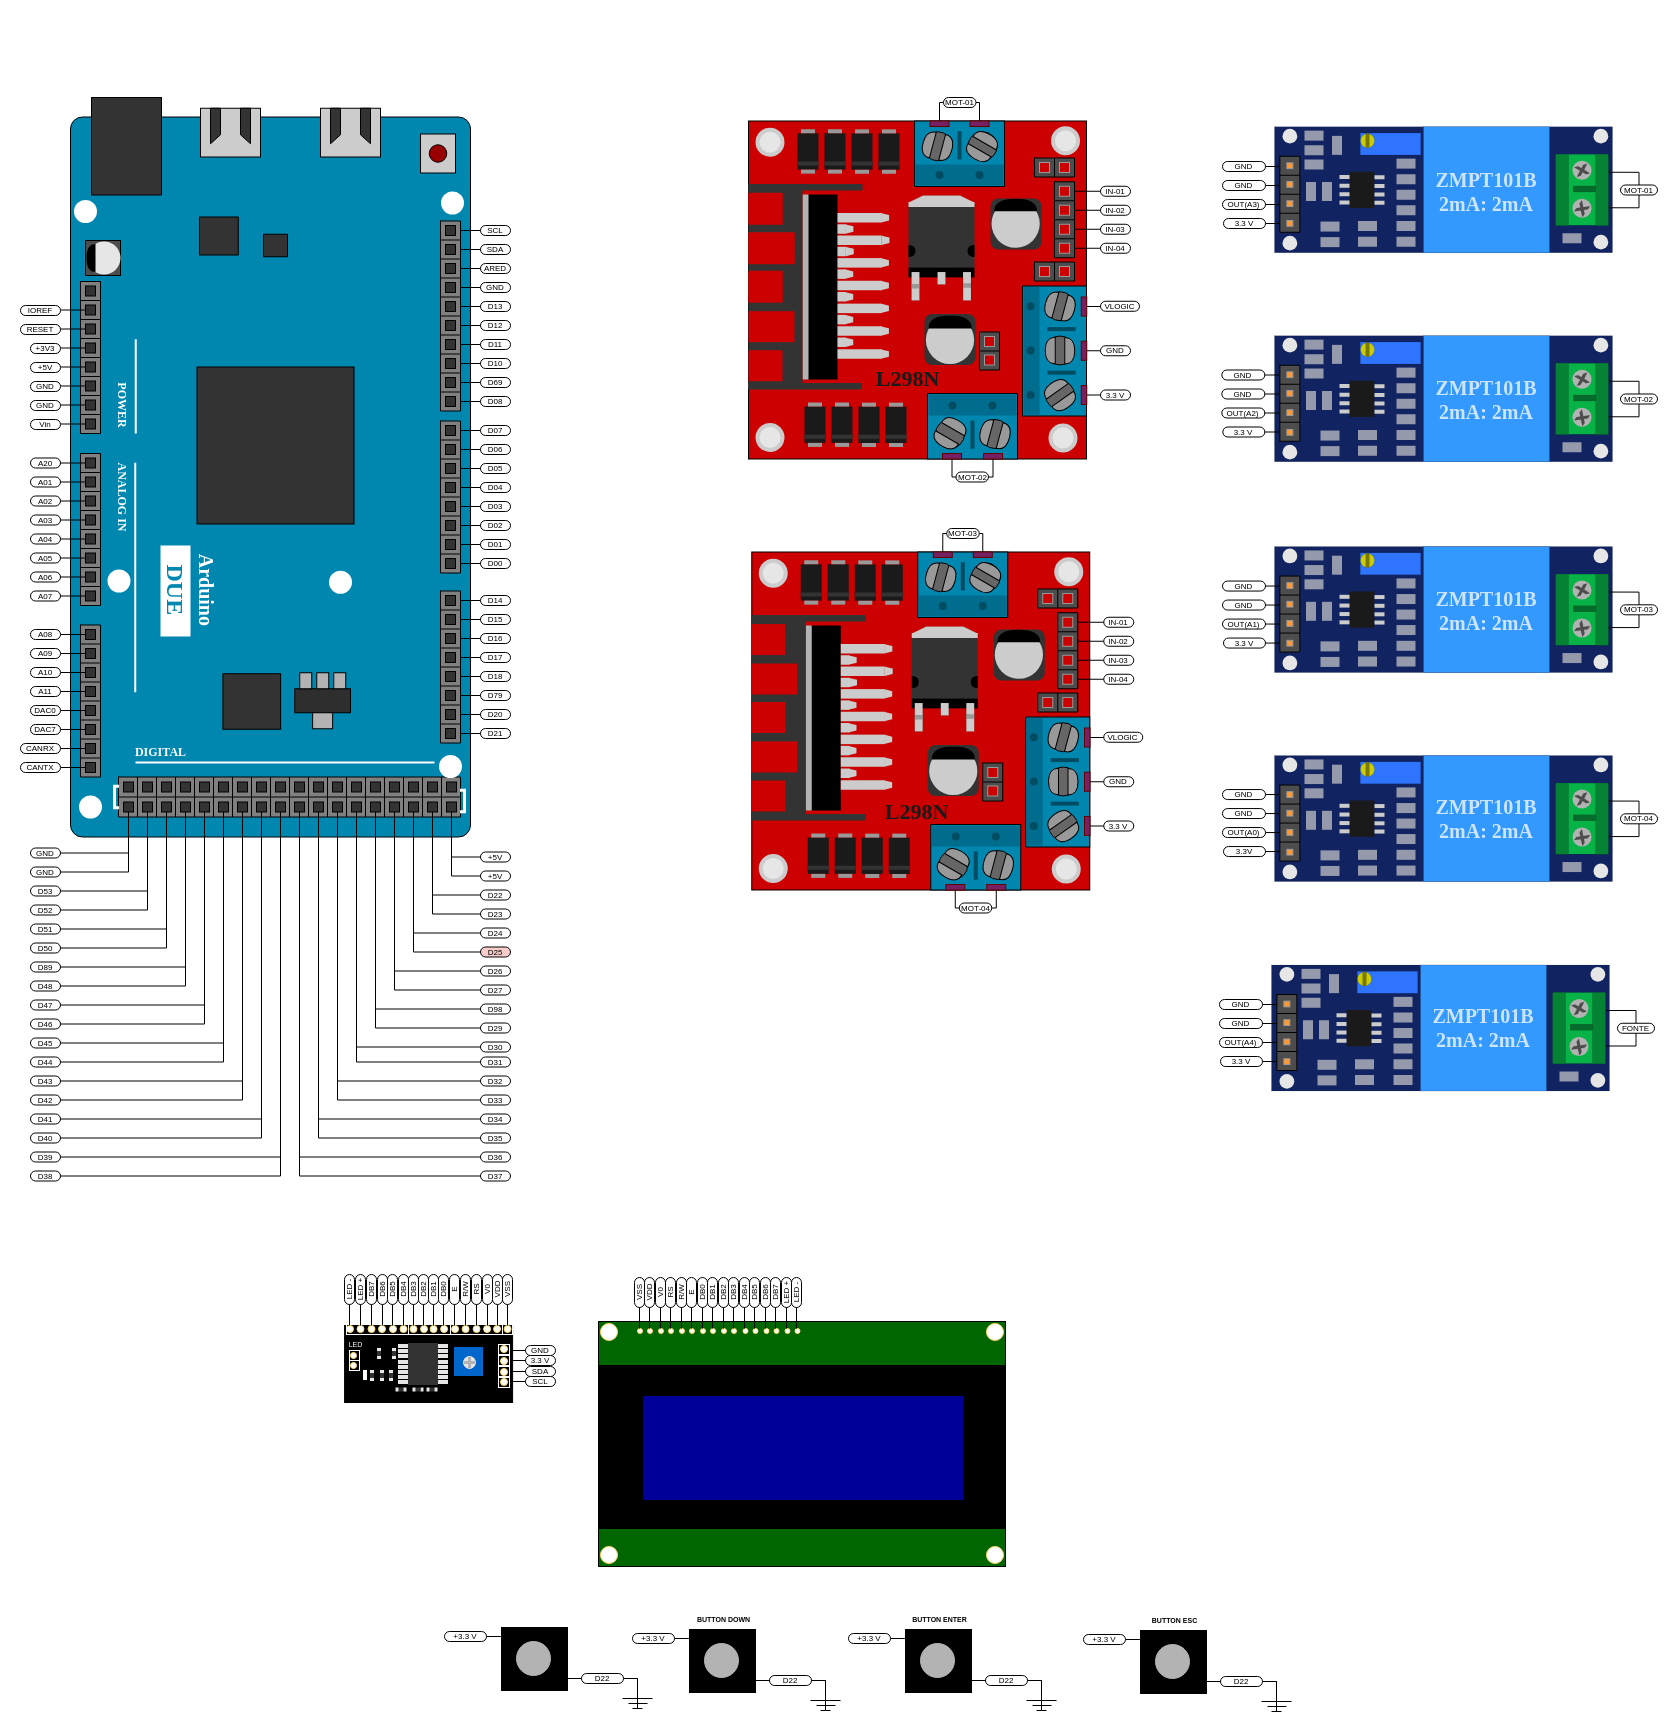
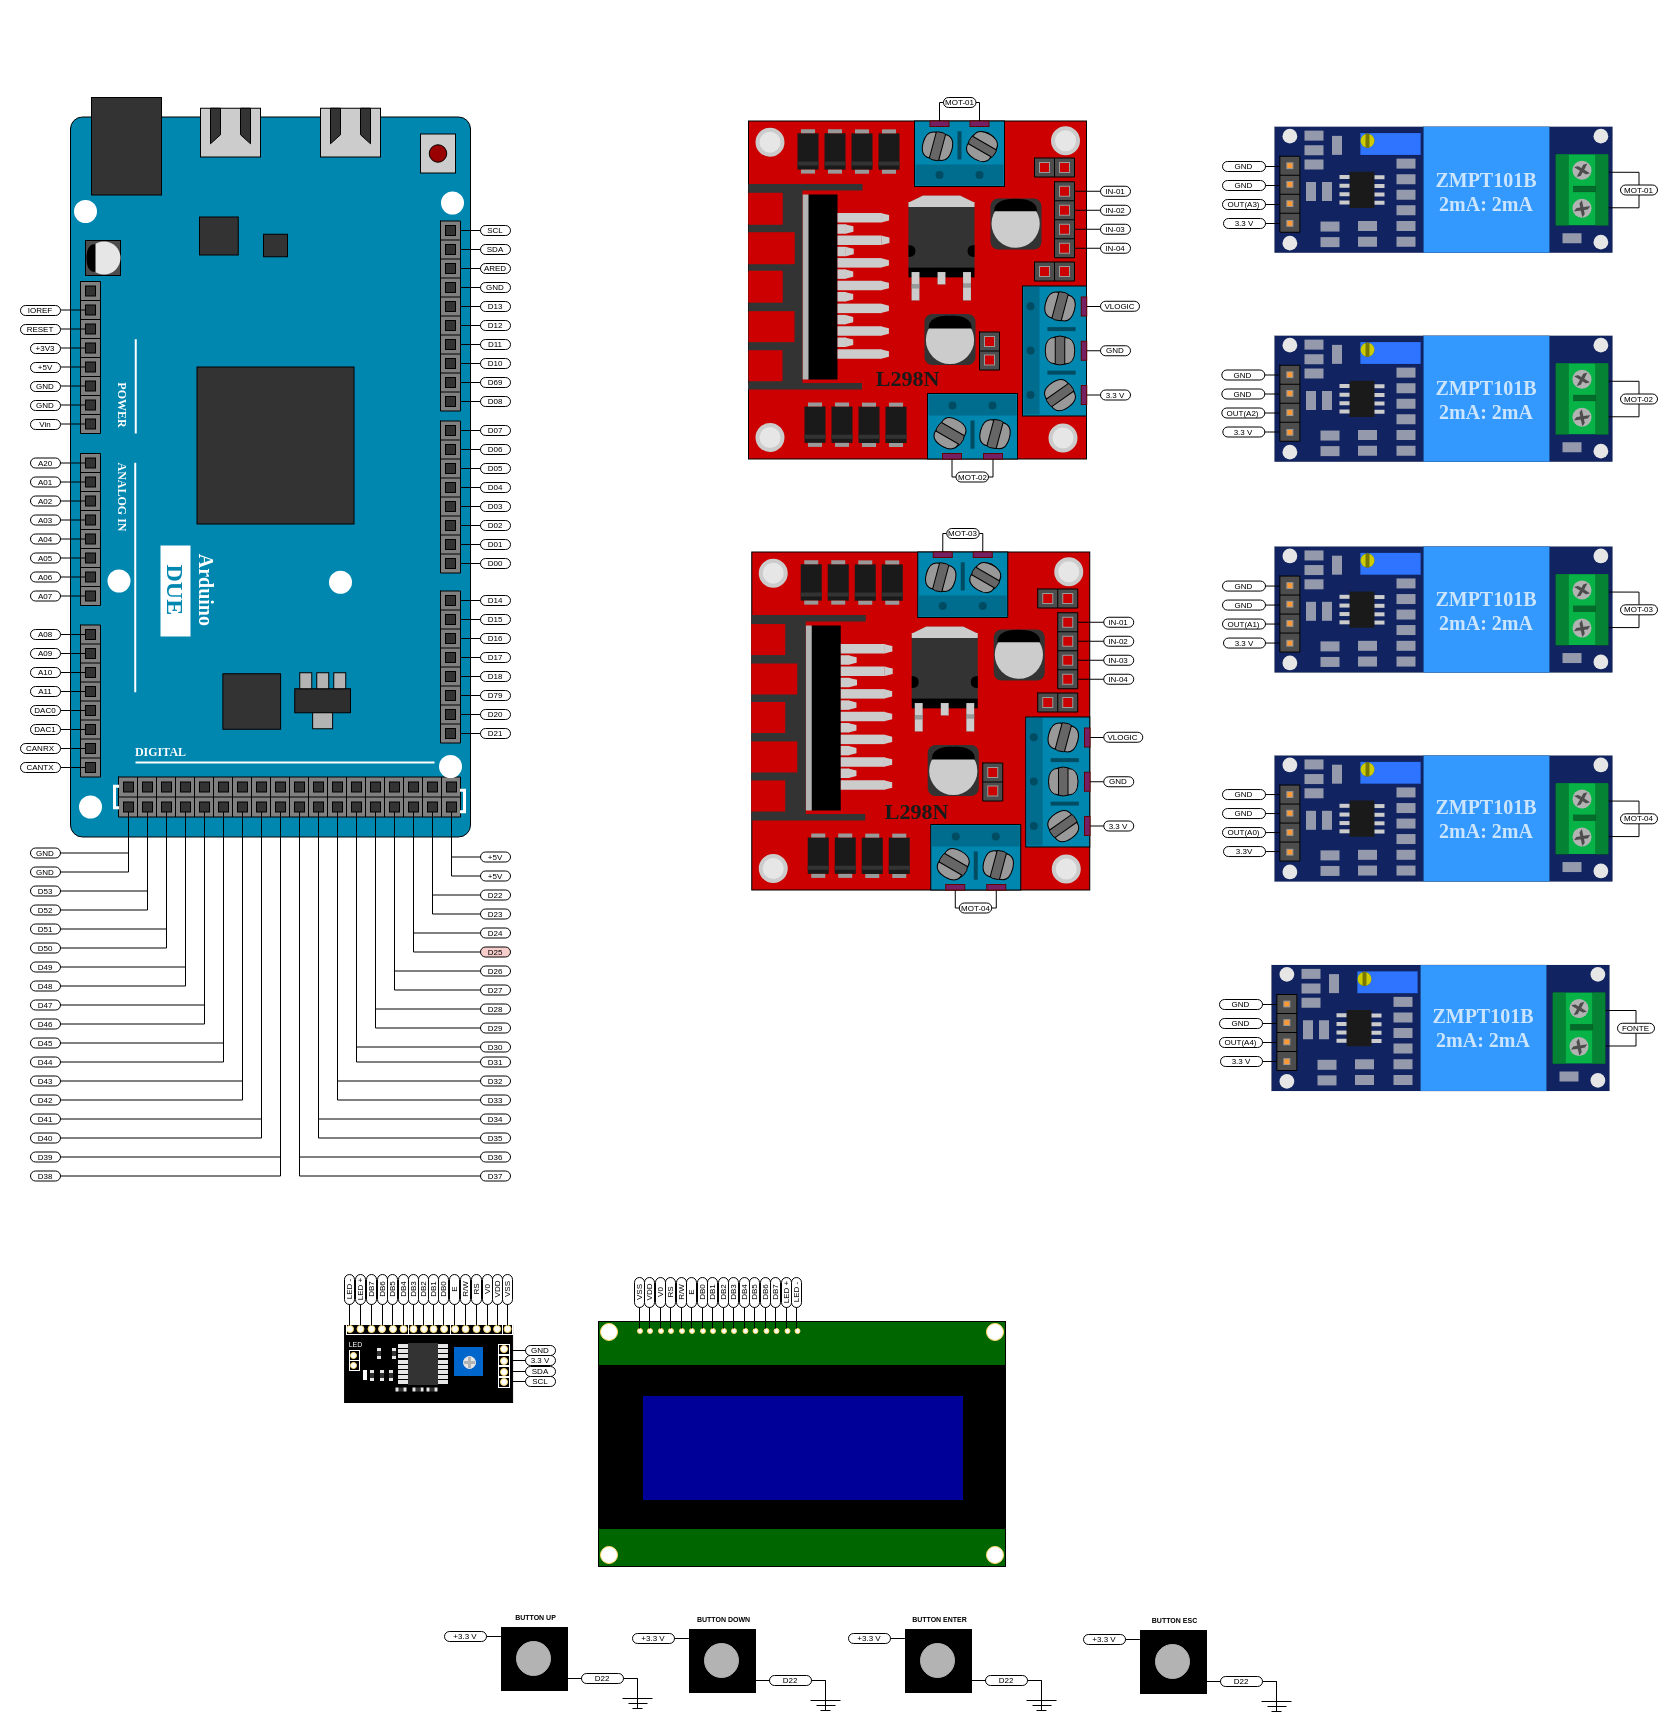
node "DAC7": label "DAC7" -> "DAC1"
node "D89": label "D89" -> "D49"
node "D98": label "D98" -> "D28"
node "BUTTON UP": added
